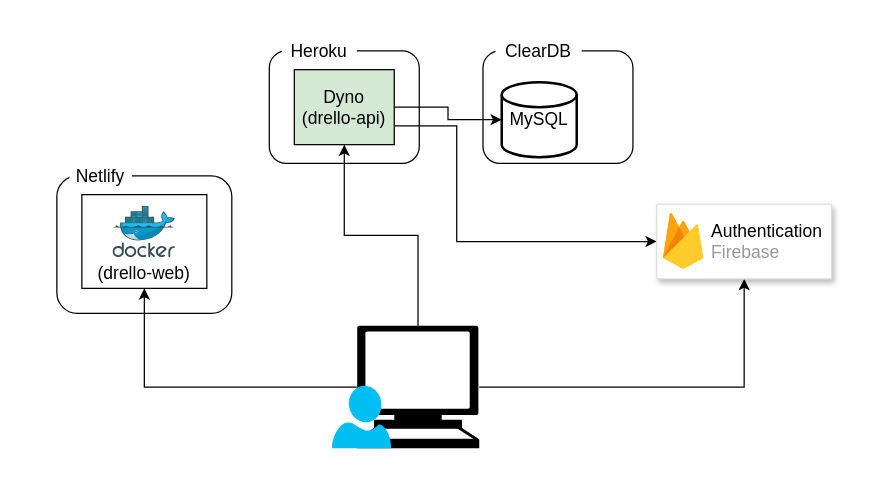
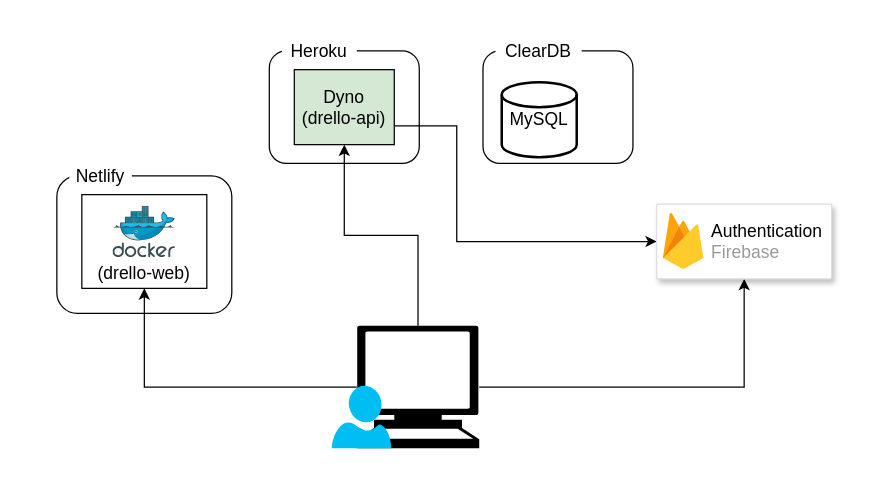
edge "Dyno (drello-api)" -> "MySQL": removed
